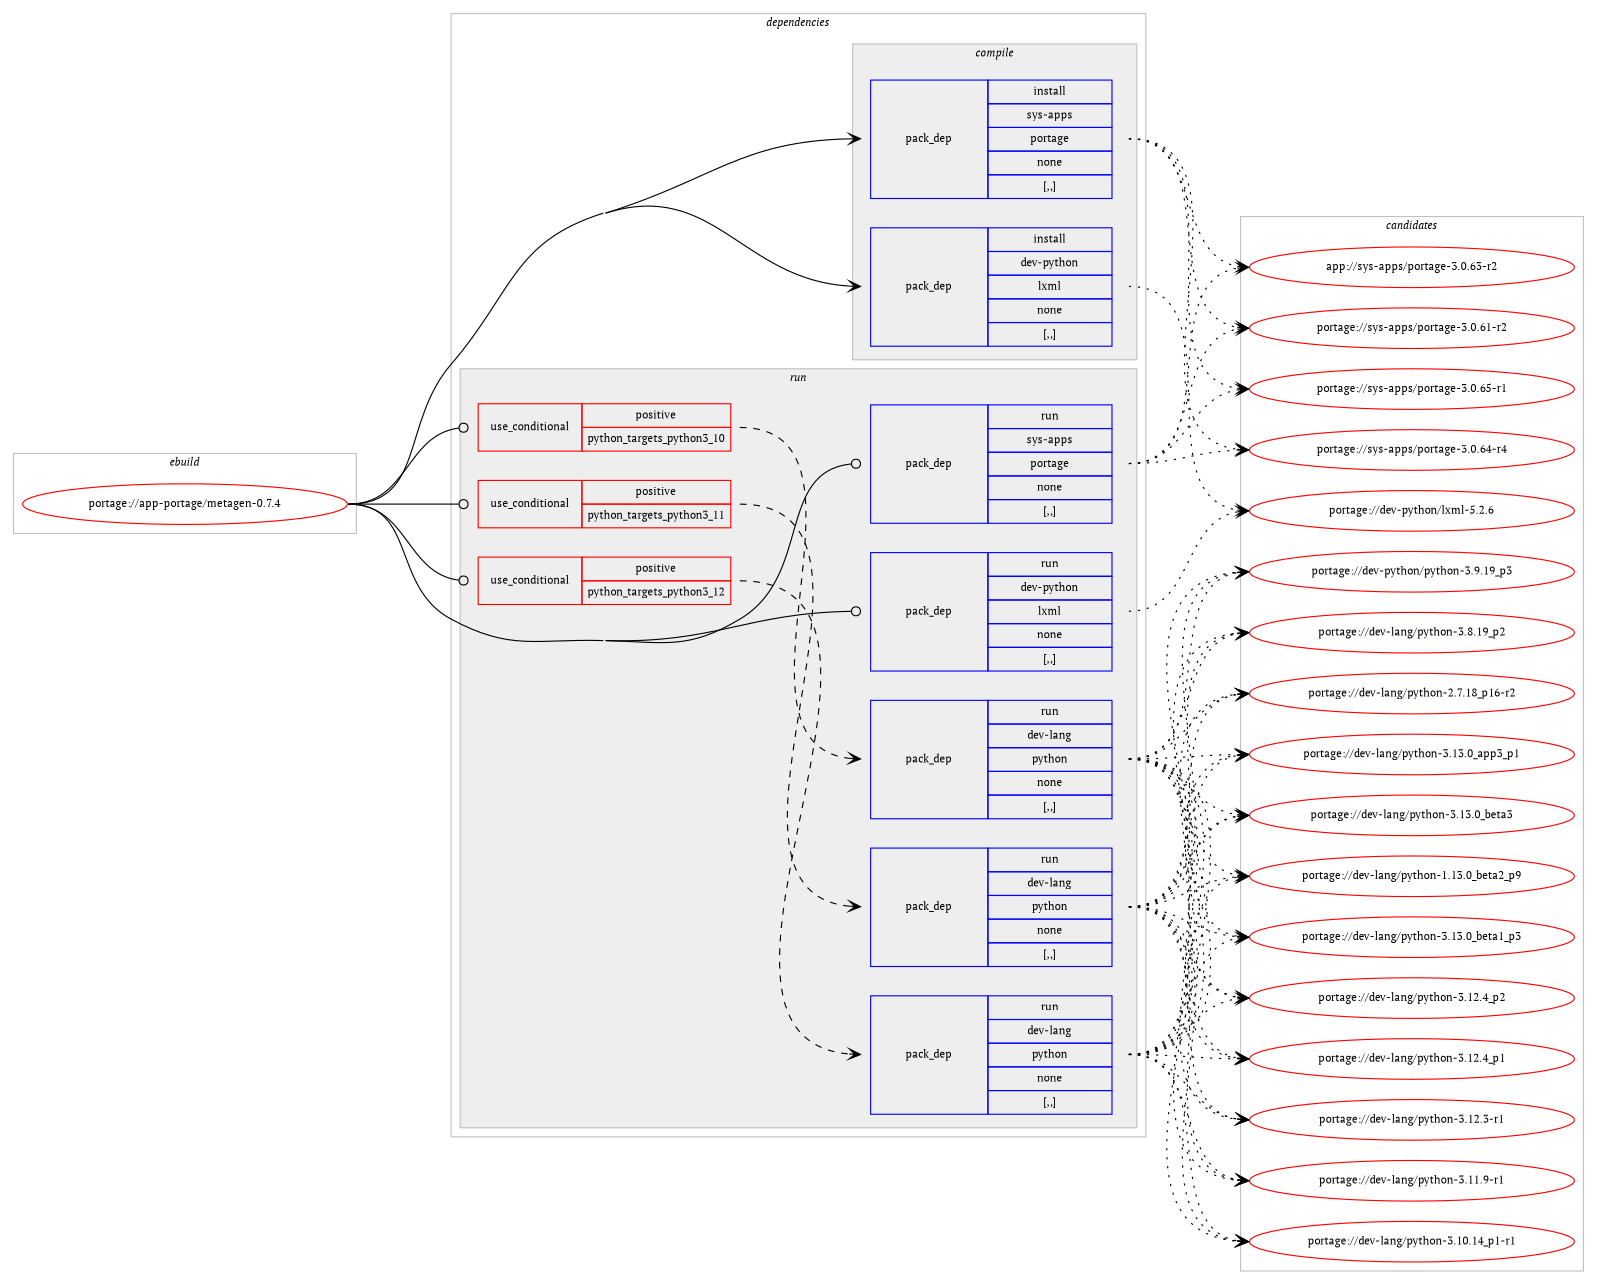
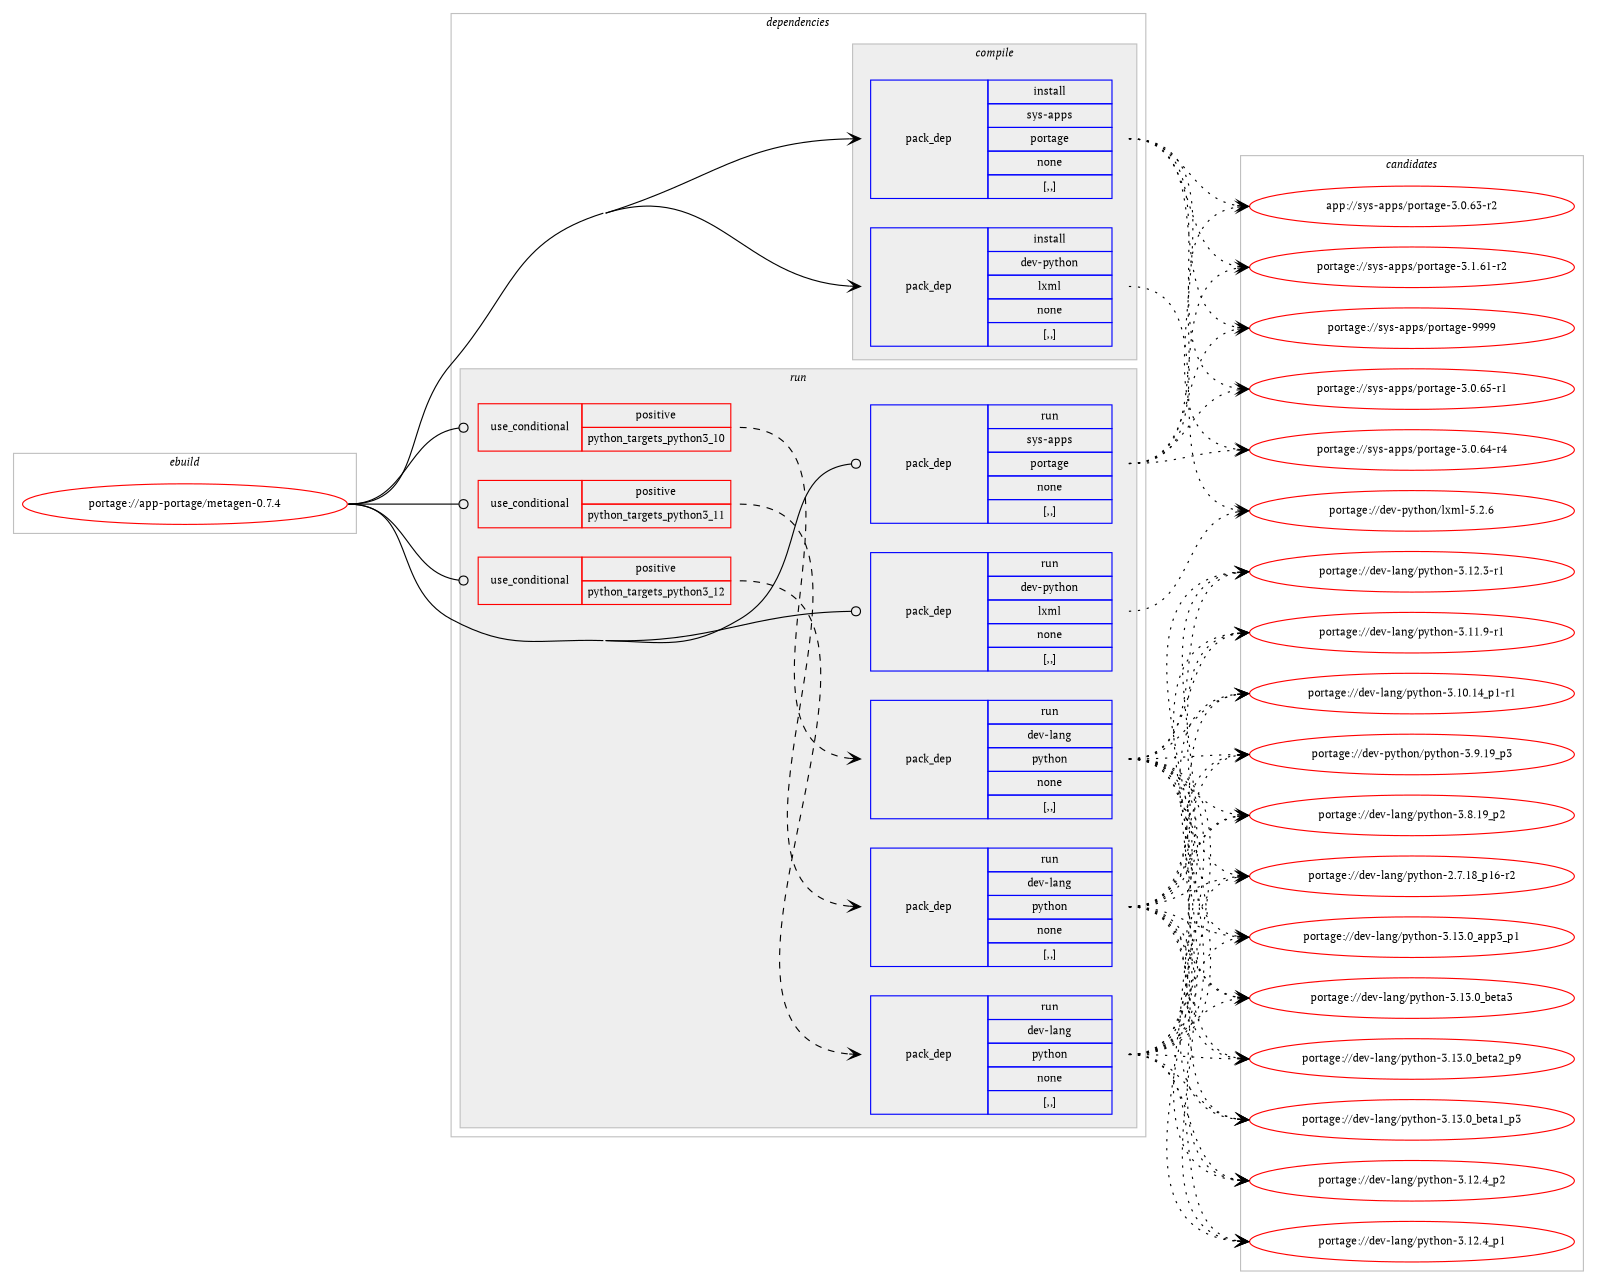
node "portage://sys-apps/portage-9999": added
node "portage://sys-apps/portage-3.0.61-r2": label "portage://sys-apps/portage-3.0.61-r2" -> "portage://sys-apps/portage-3.1.61-r2"
node "portage://dev-lang/python-1.13.0_beta2_p9": label "portage://dev-lang/python-1.13.0_beta2_p9" -> "portage://dev-lang/python-3.13.0_beta2_p9"
